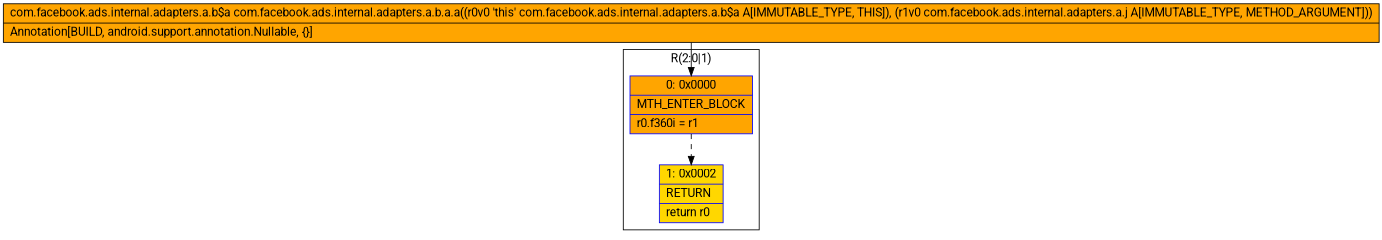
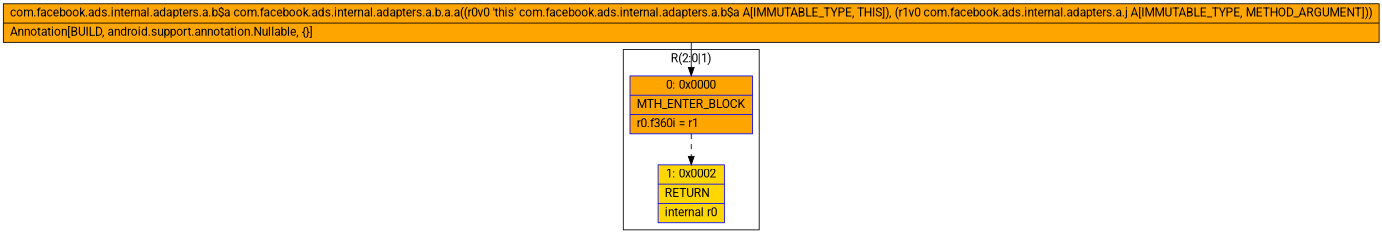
node "1: 0x0002": text "return r0" -> "internal r0"
